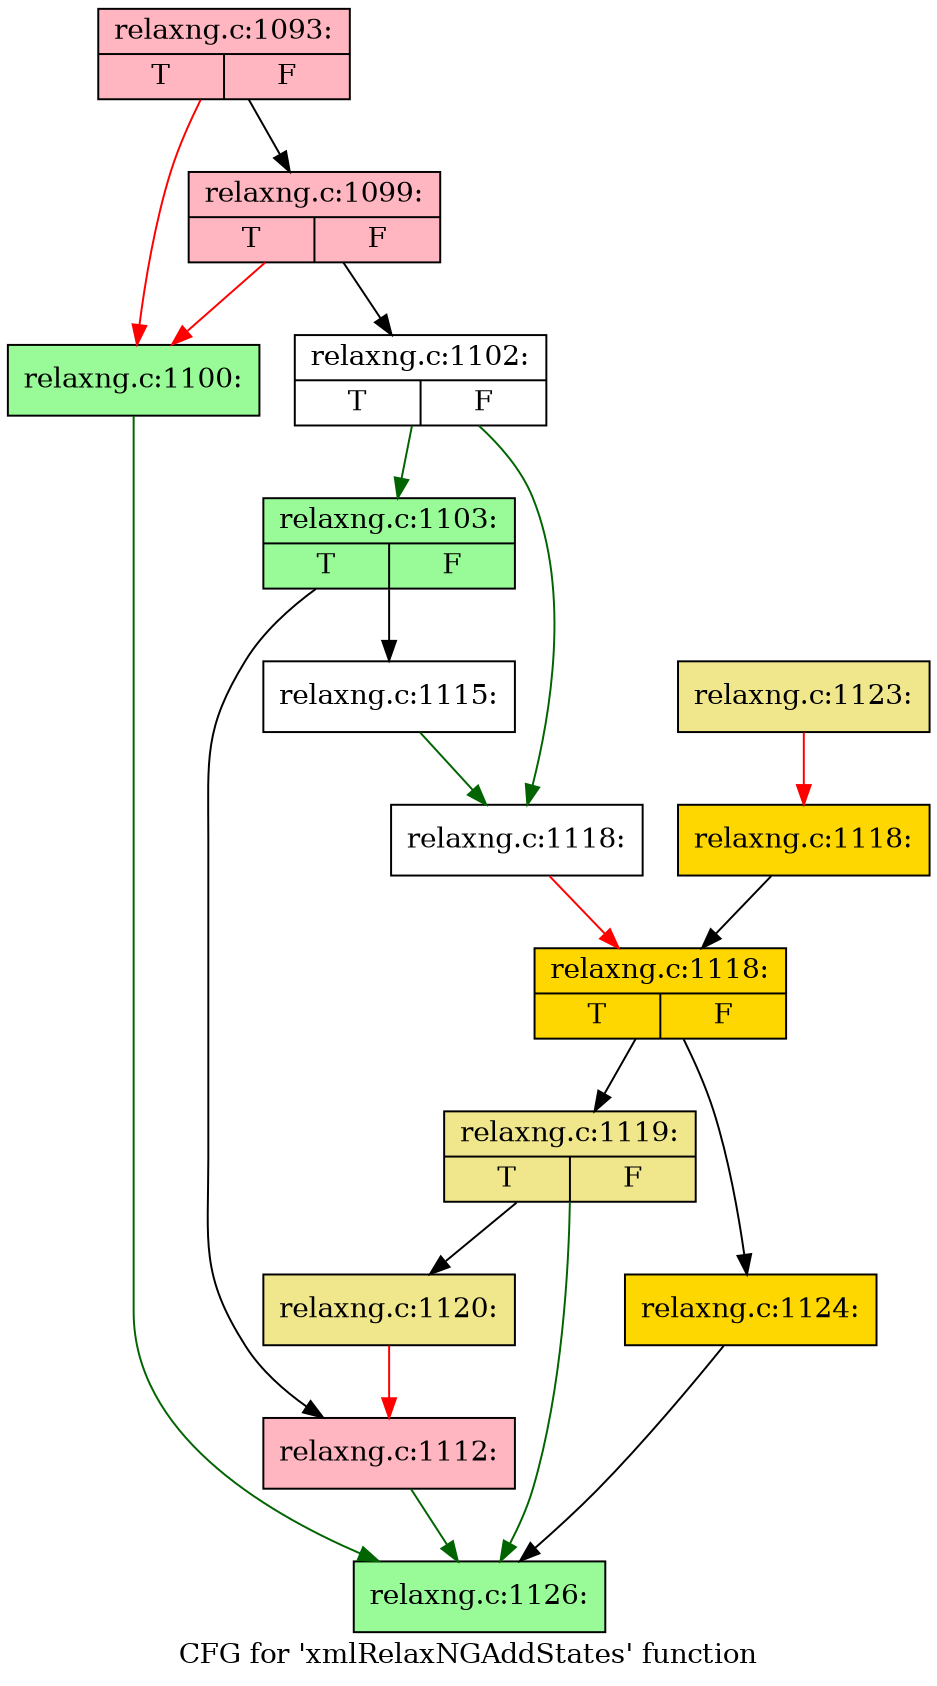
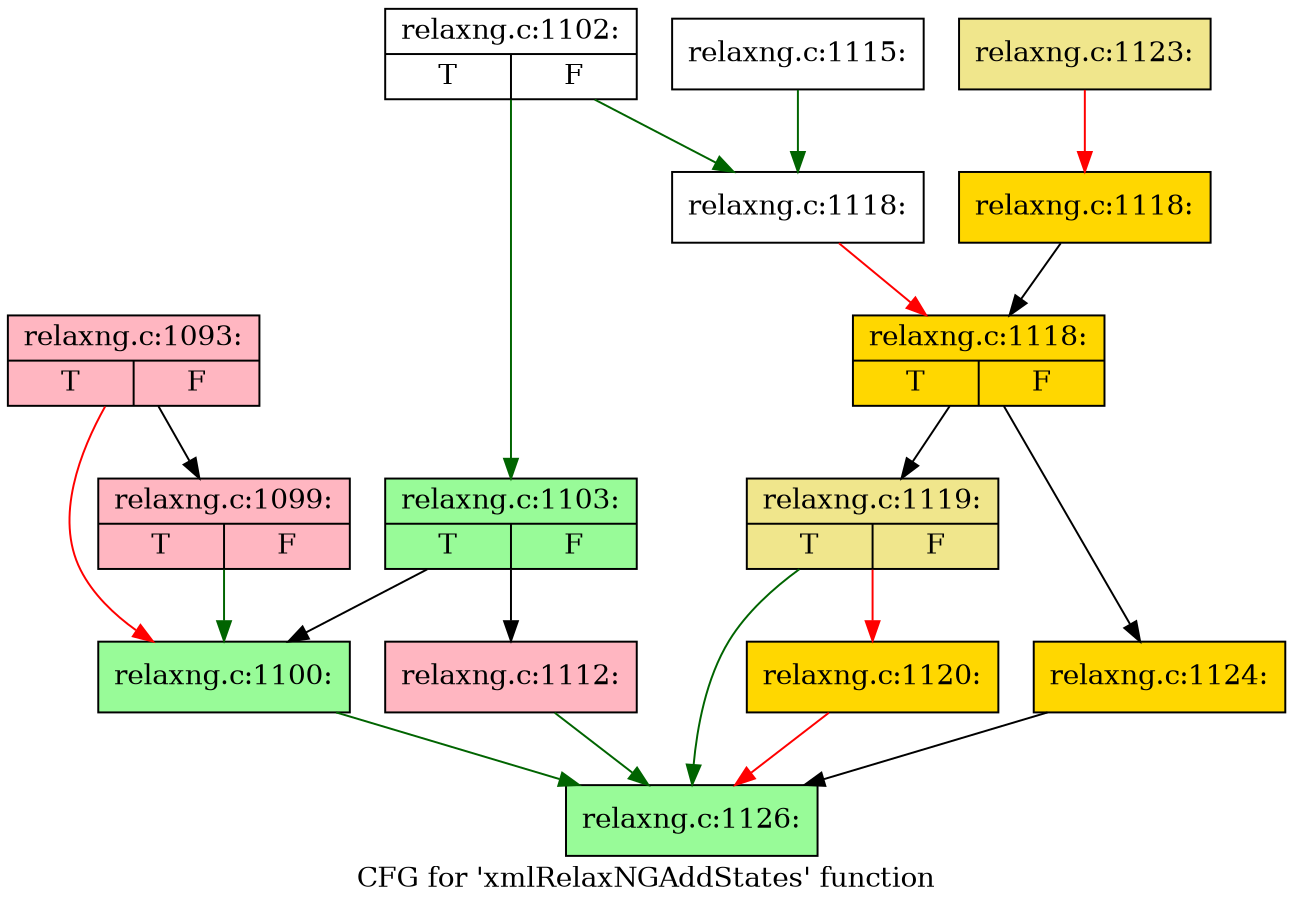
edge "relaxng.c:1099:" -> "relaxng.c:1102:": removed
edge "relaxng.c:1099:" -> "relaxng.c:1100:": color red -> darkgreen
edge "relaxng.c:1103:" -> "relaxng.c:1115:": now "relaxng.c:1103:" -> "relaxng.c:1100:"
edge "relaxng.c:1119:" -> "relaxng.c:1120:": color black -> red
node "relaxng.c:1120:": fillcolor khaki -> gold
edge "relaxng.c:1120:" -> "relaxng.c:1112:": now "relaxng.c:1120:" -> "relaxng.c:1126:"
